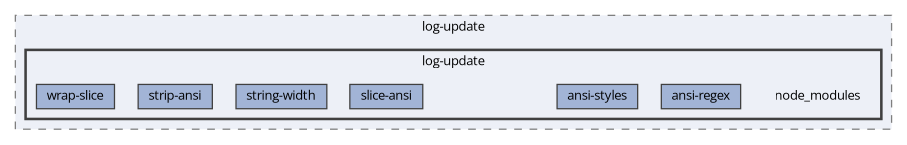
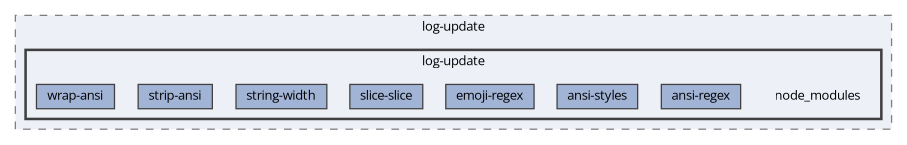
node "wrap-slice": label "wrap-slice" -> "wrap-ansi"
node "slice-ansi": label "slice-ansi" -> "slice-slice"
node "emoji-regex": added
